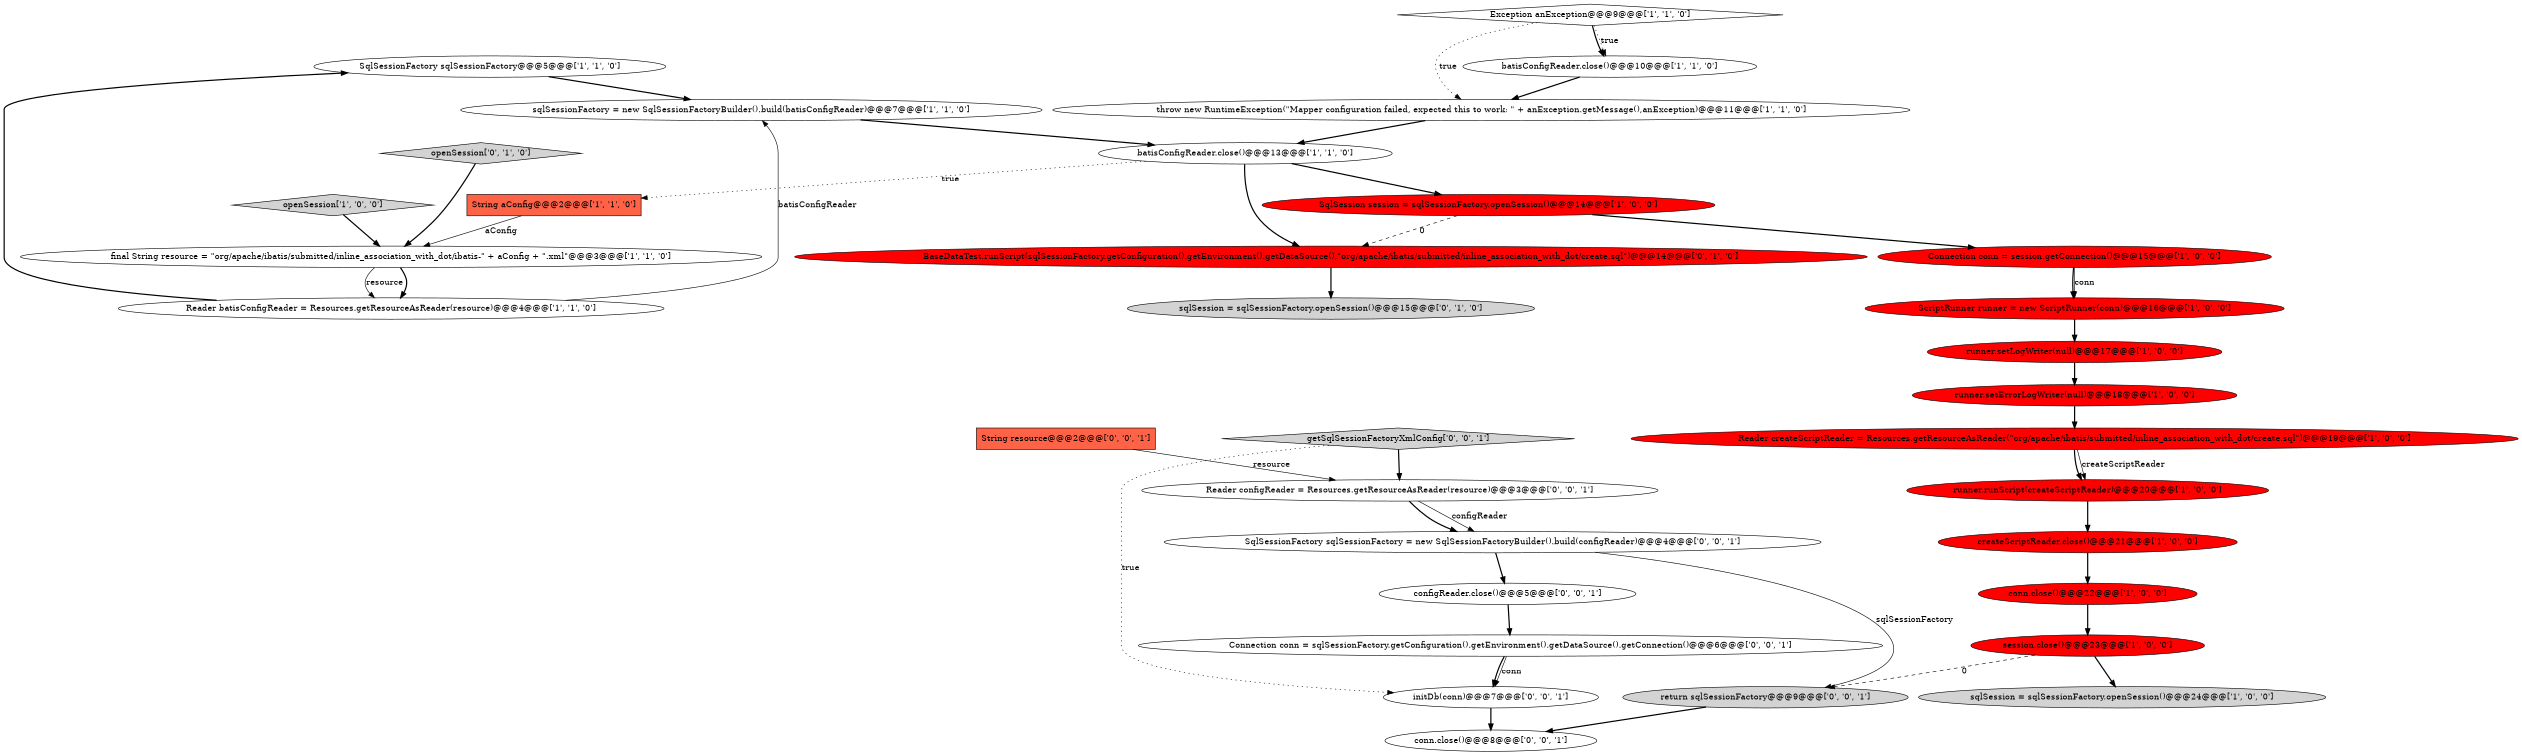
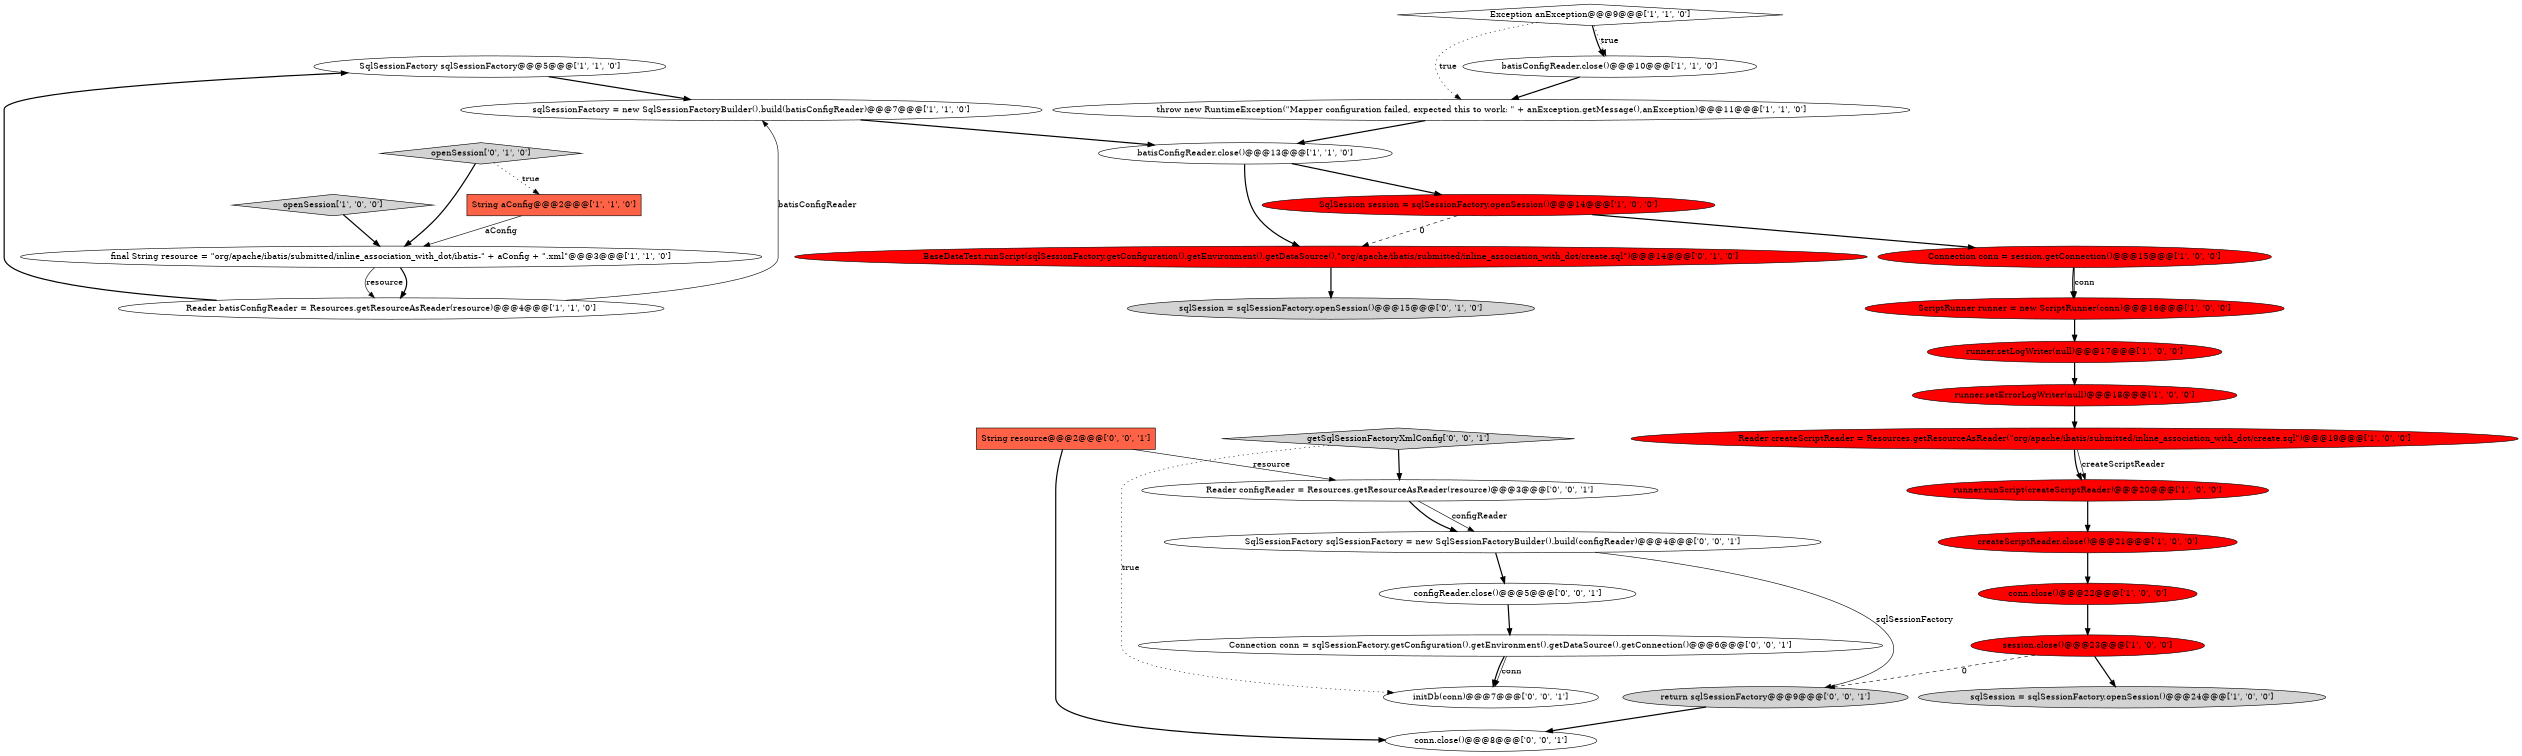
edge "batisConfigReader.close()@@@13@@@['1', '1', '0']" -> "String aConfig@@@2@@@['1', '1', '0']": now "openSession['0', '1', '0']" -> "String aConfig@@@2@@@['1', '1', '0']"
edge "initDb(conn)@@@7@@@['0', '0', '1']" -> "conn.close()@@@8@@@['0', '0', '1']": now "String resource@@@2@@@['0', '0', '1']" -> "conn.close()@@@8@@@['0', '0', '1']"
